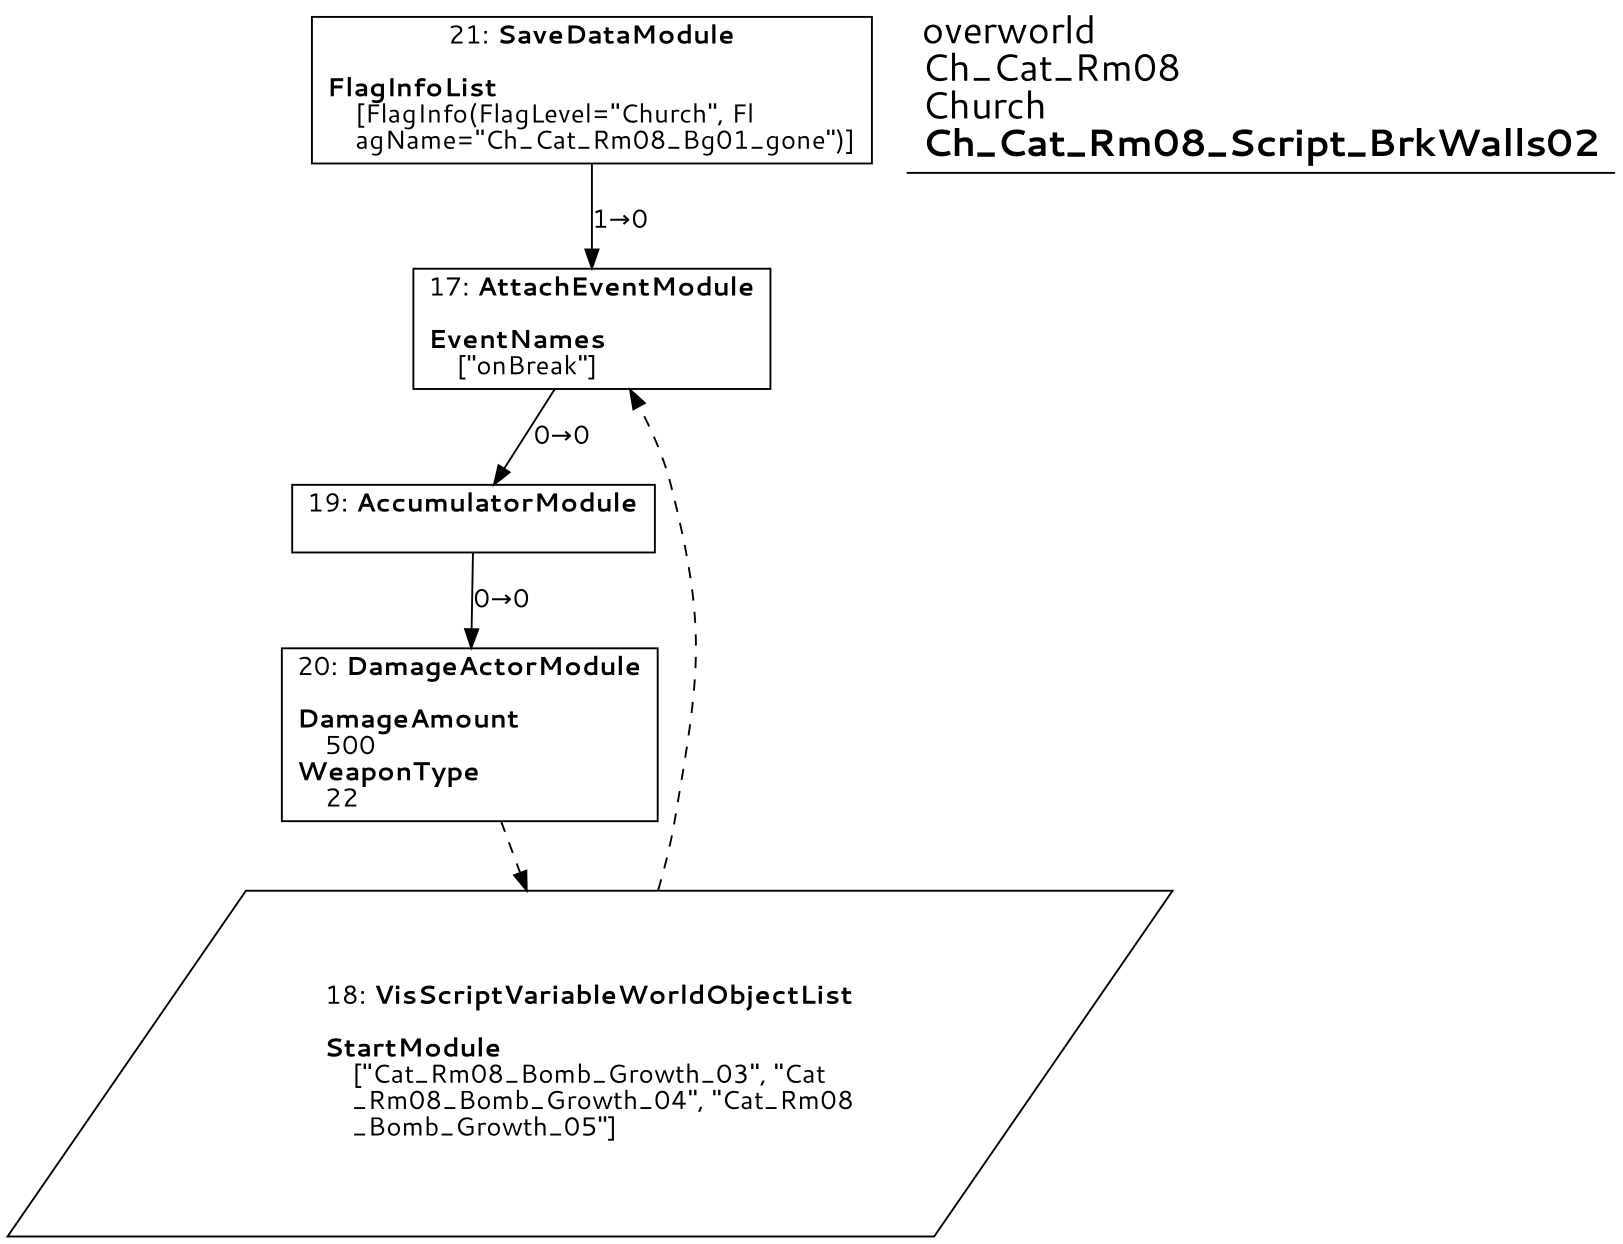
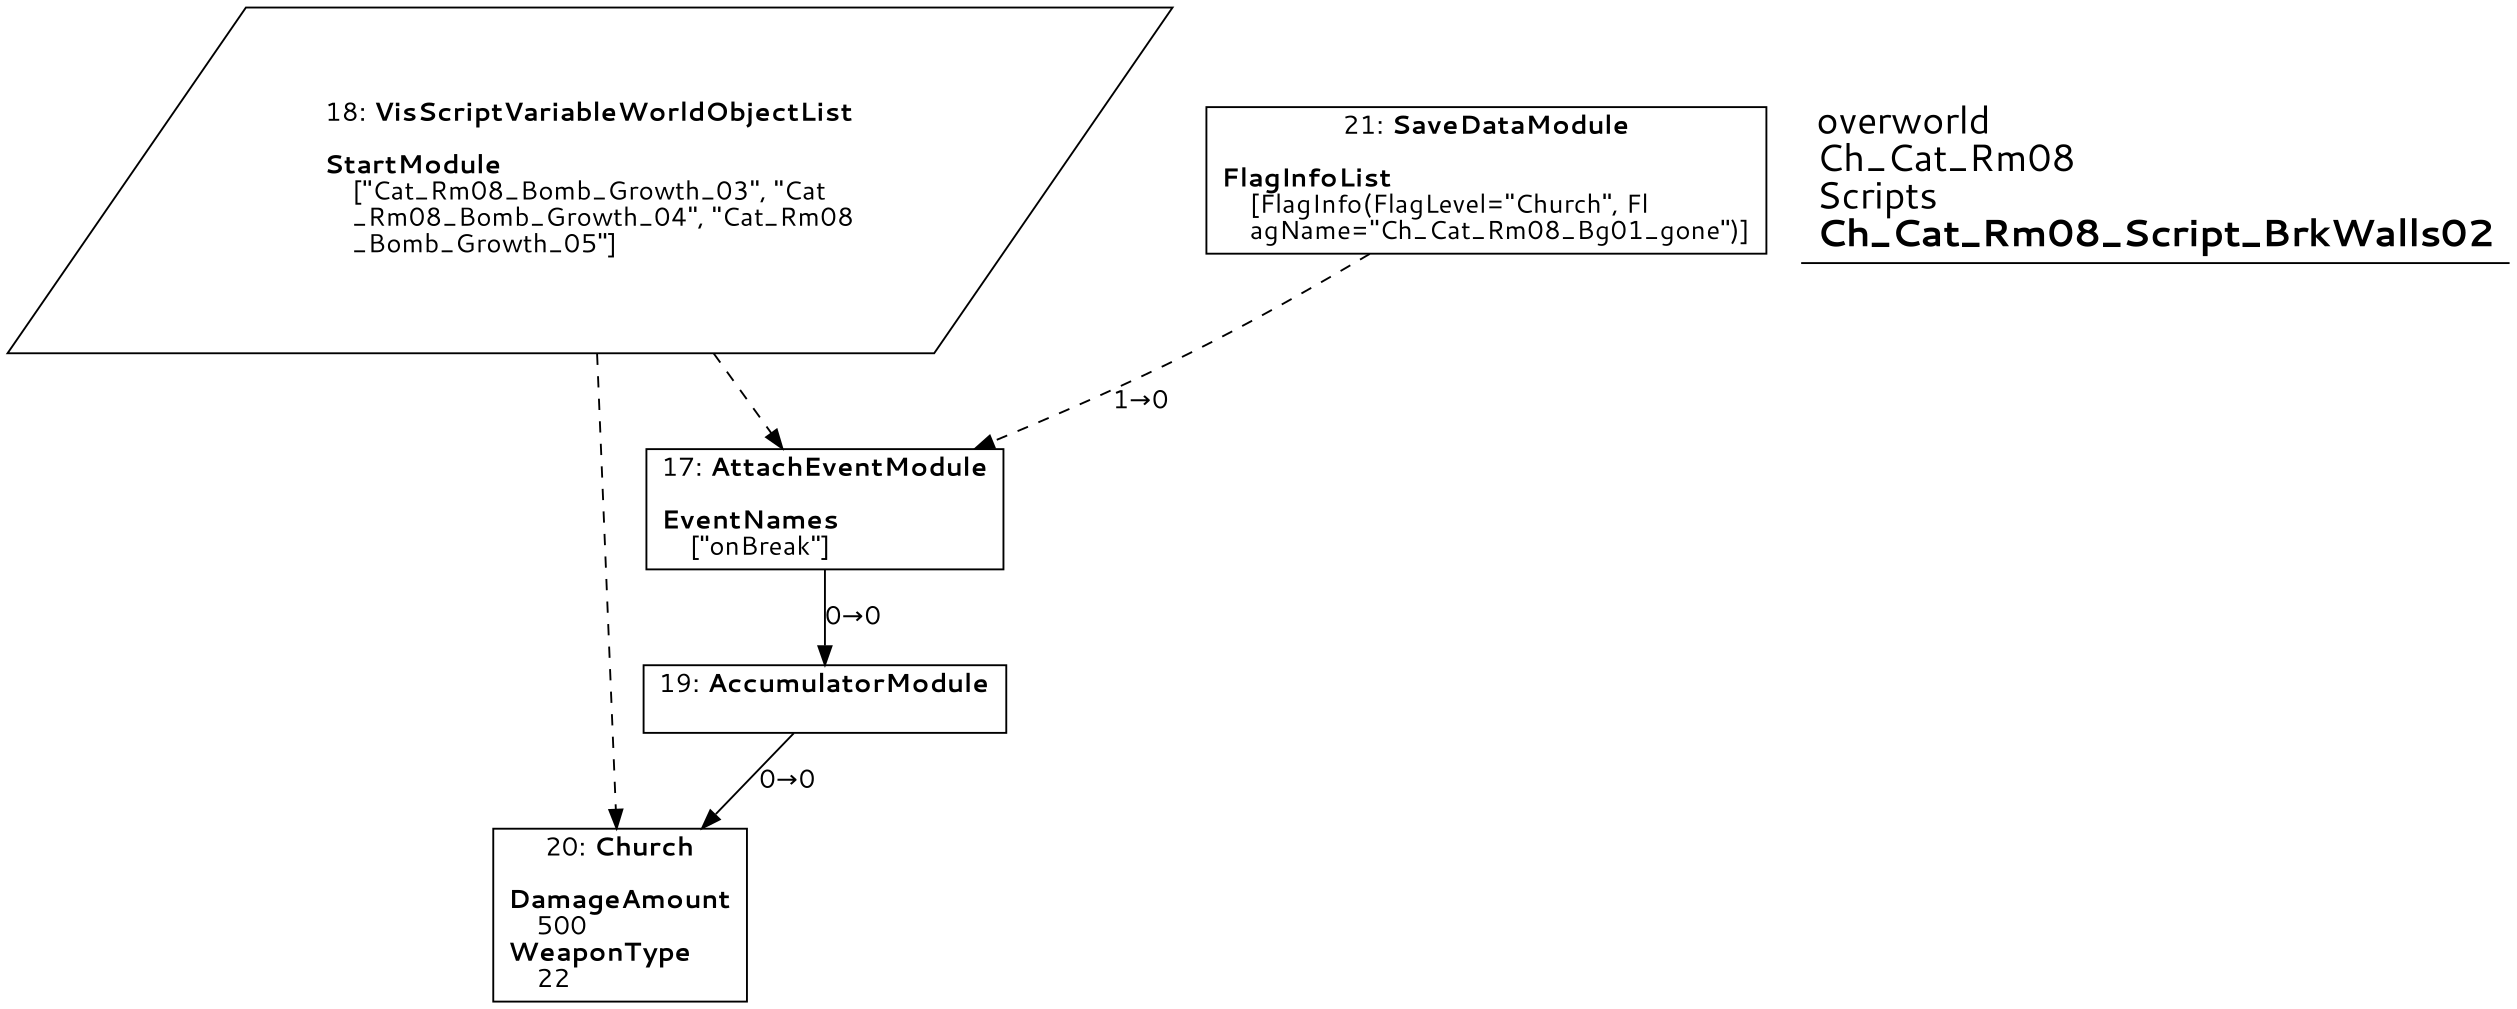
node "overworld": text "Church" -> "Scripts"
edge "21:" -> "17:": style solid -> dashed
node "20:": text "DamageActorModule" -> "Church"
edge "20:" -> "18:": reversed
